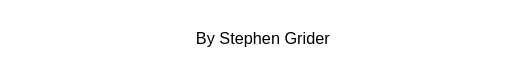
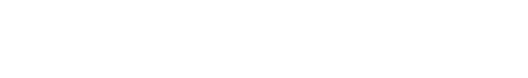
node "By Stephen Grider": removed
